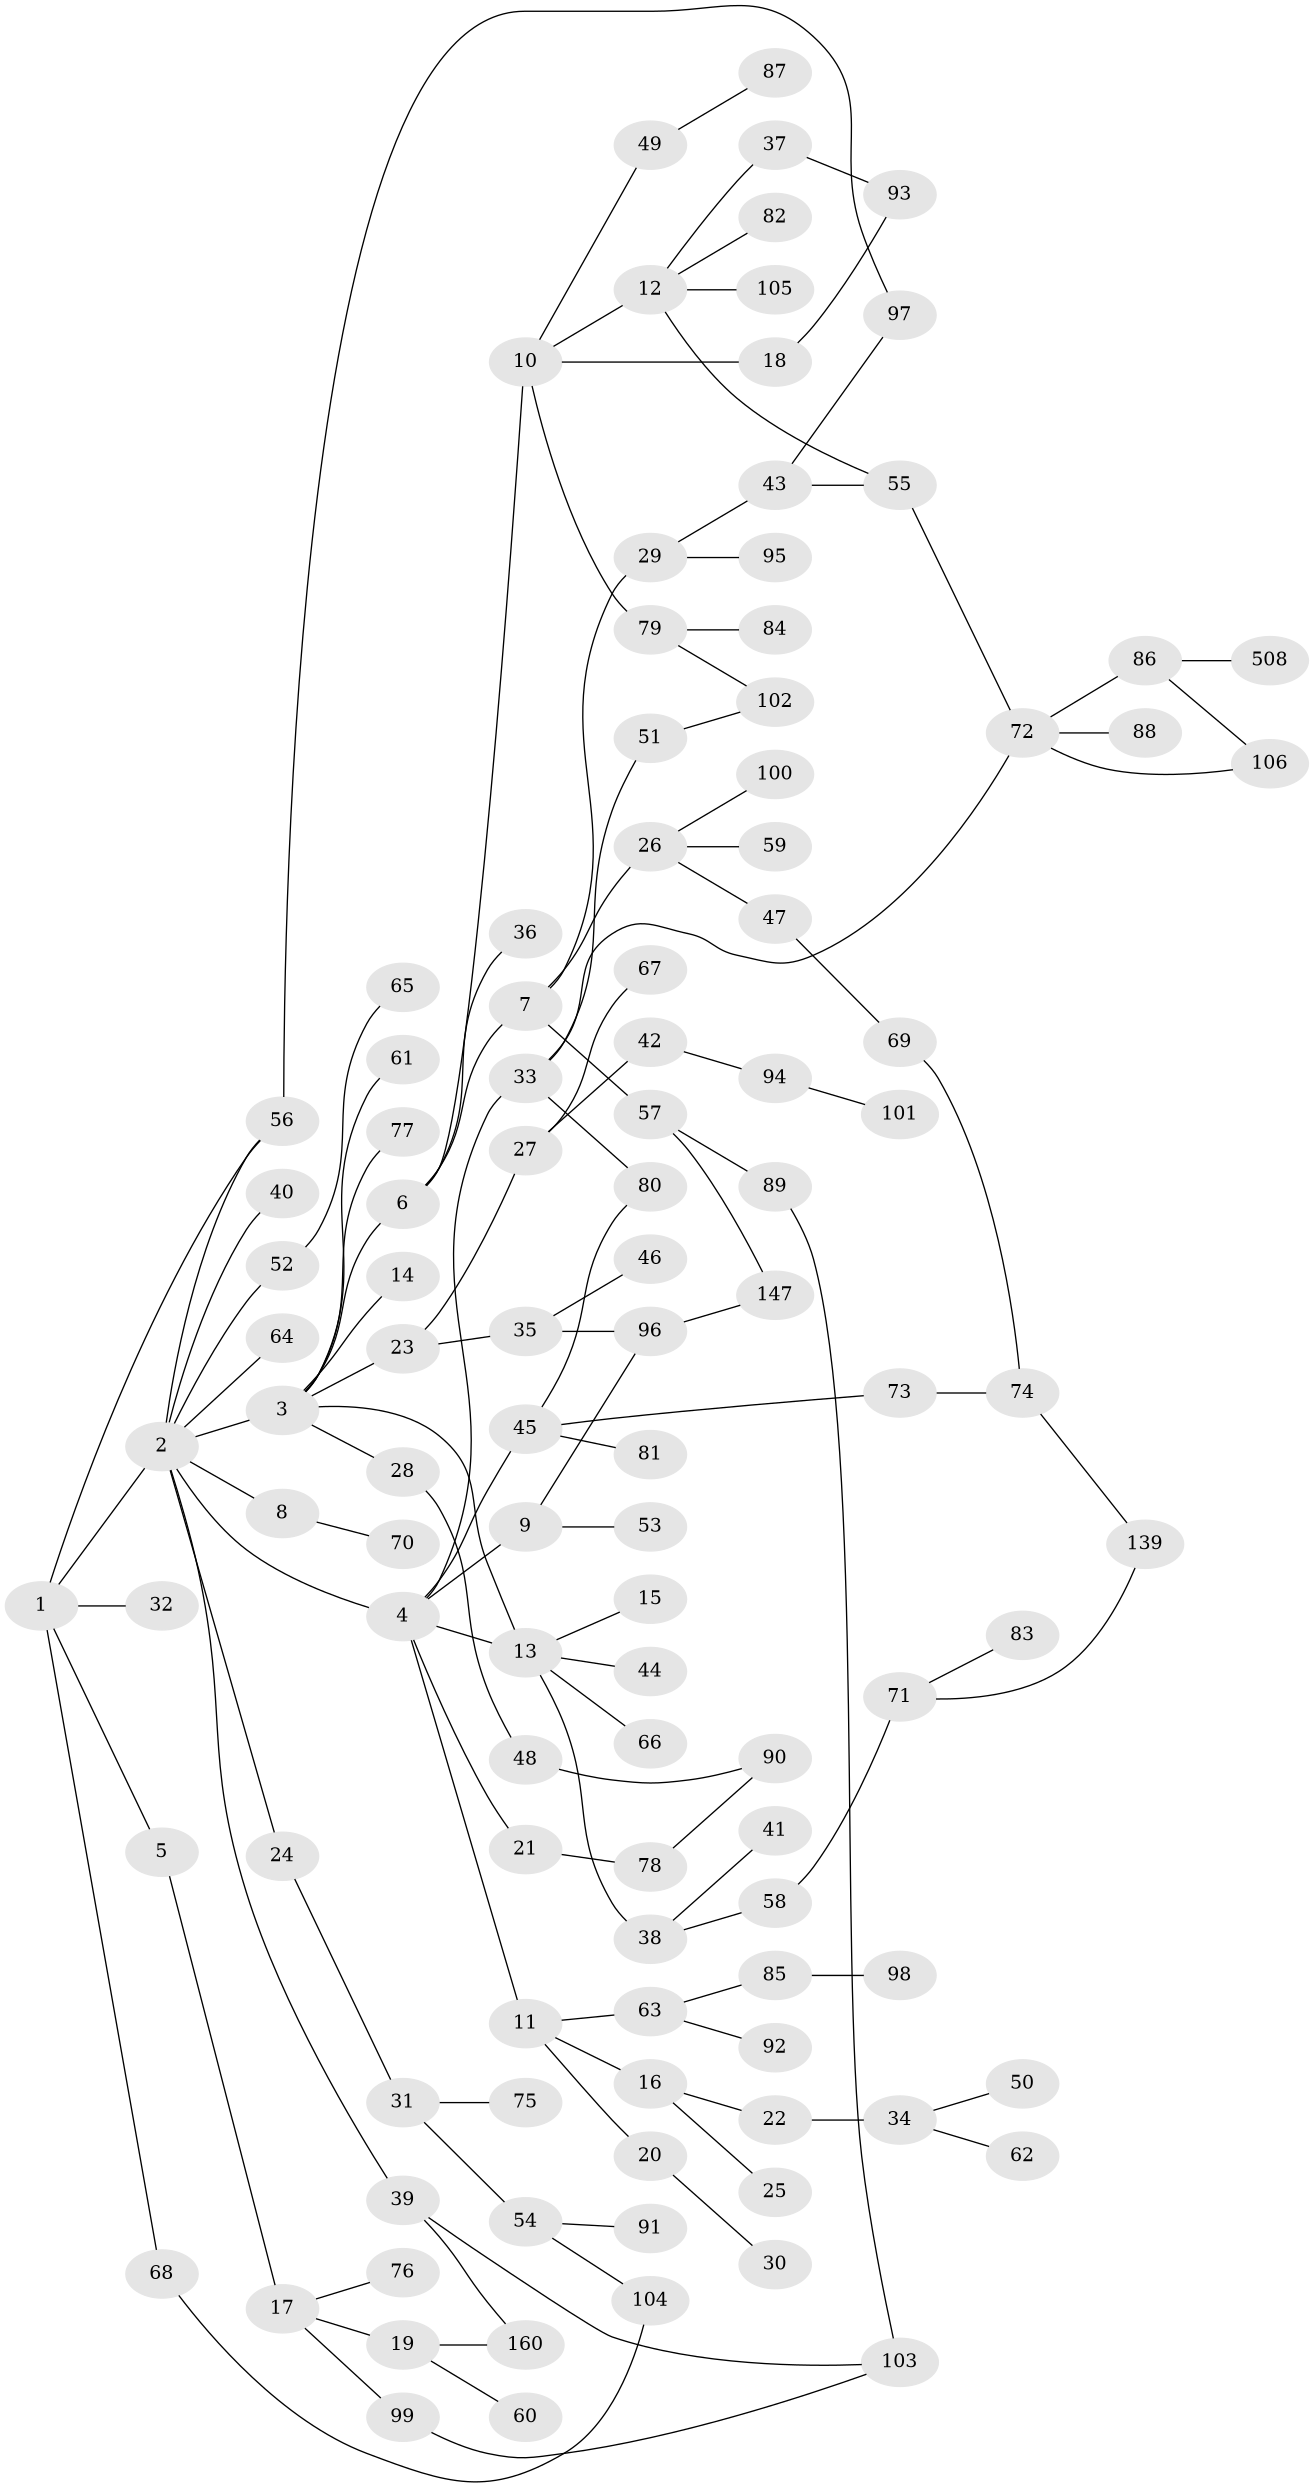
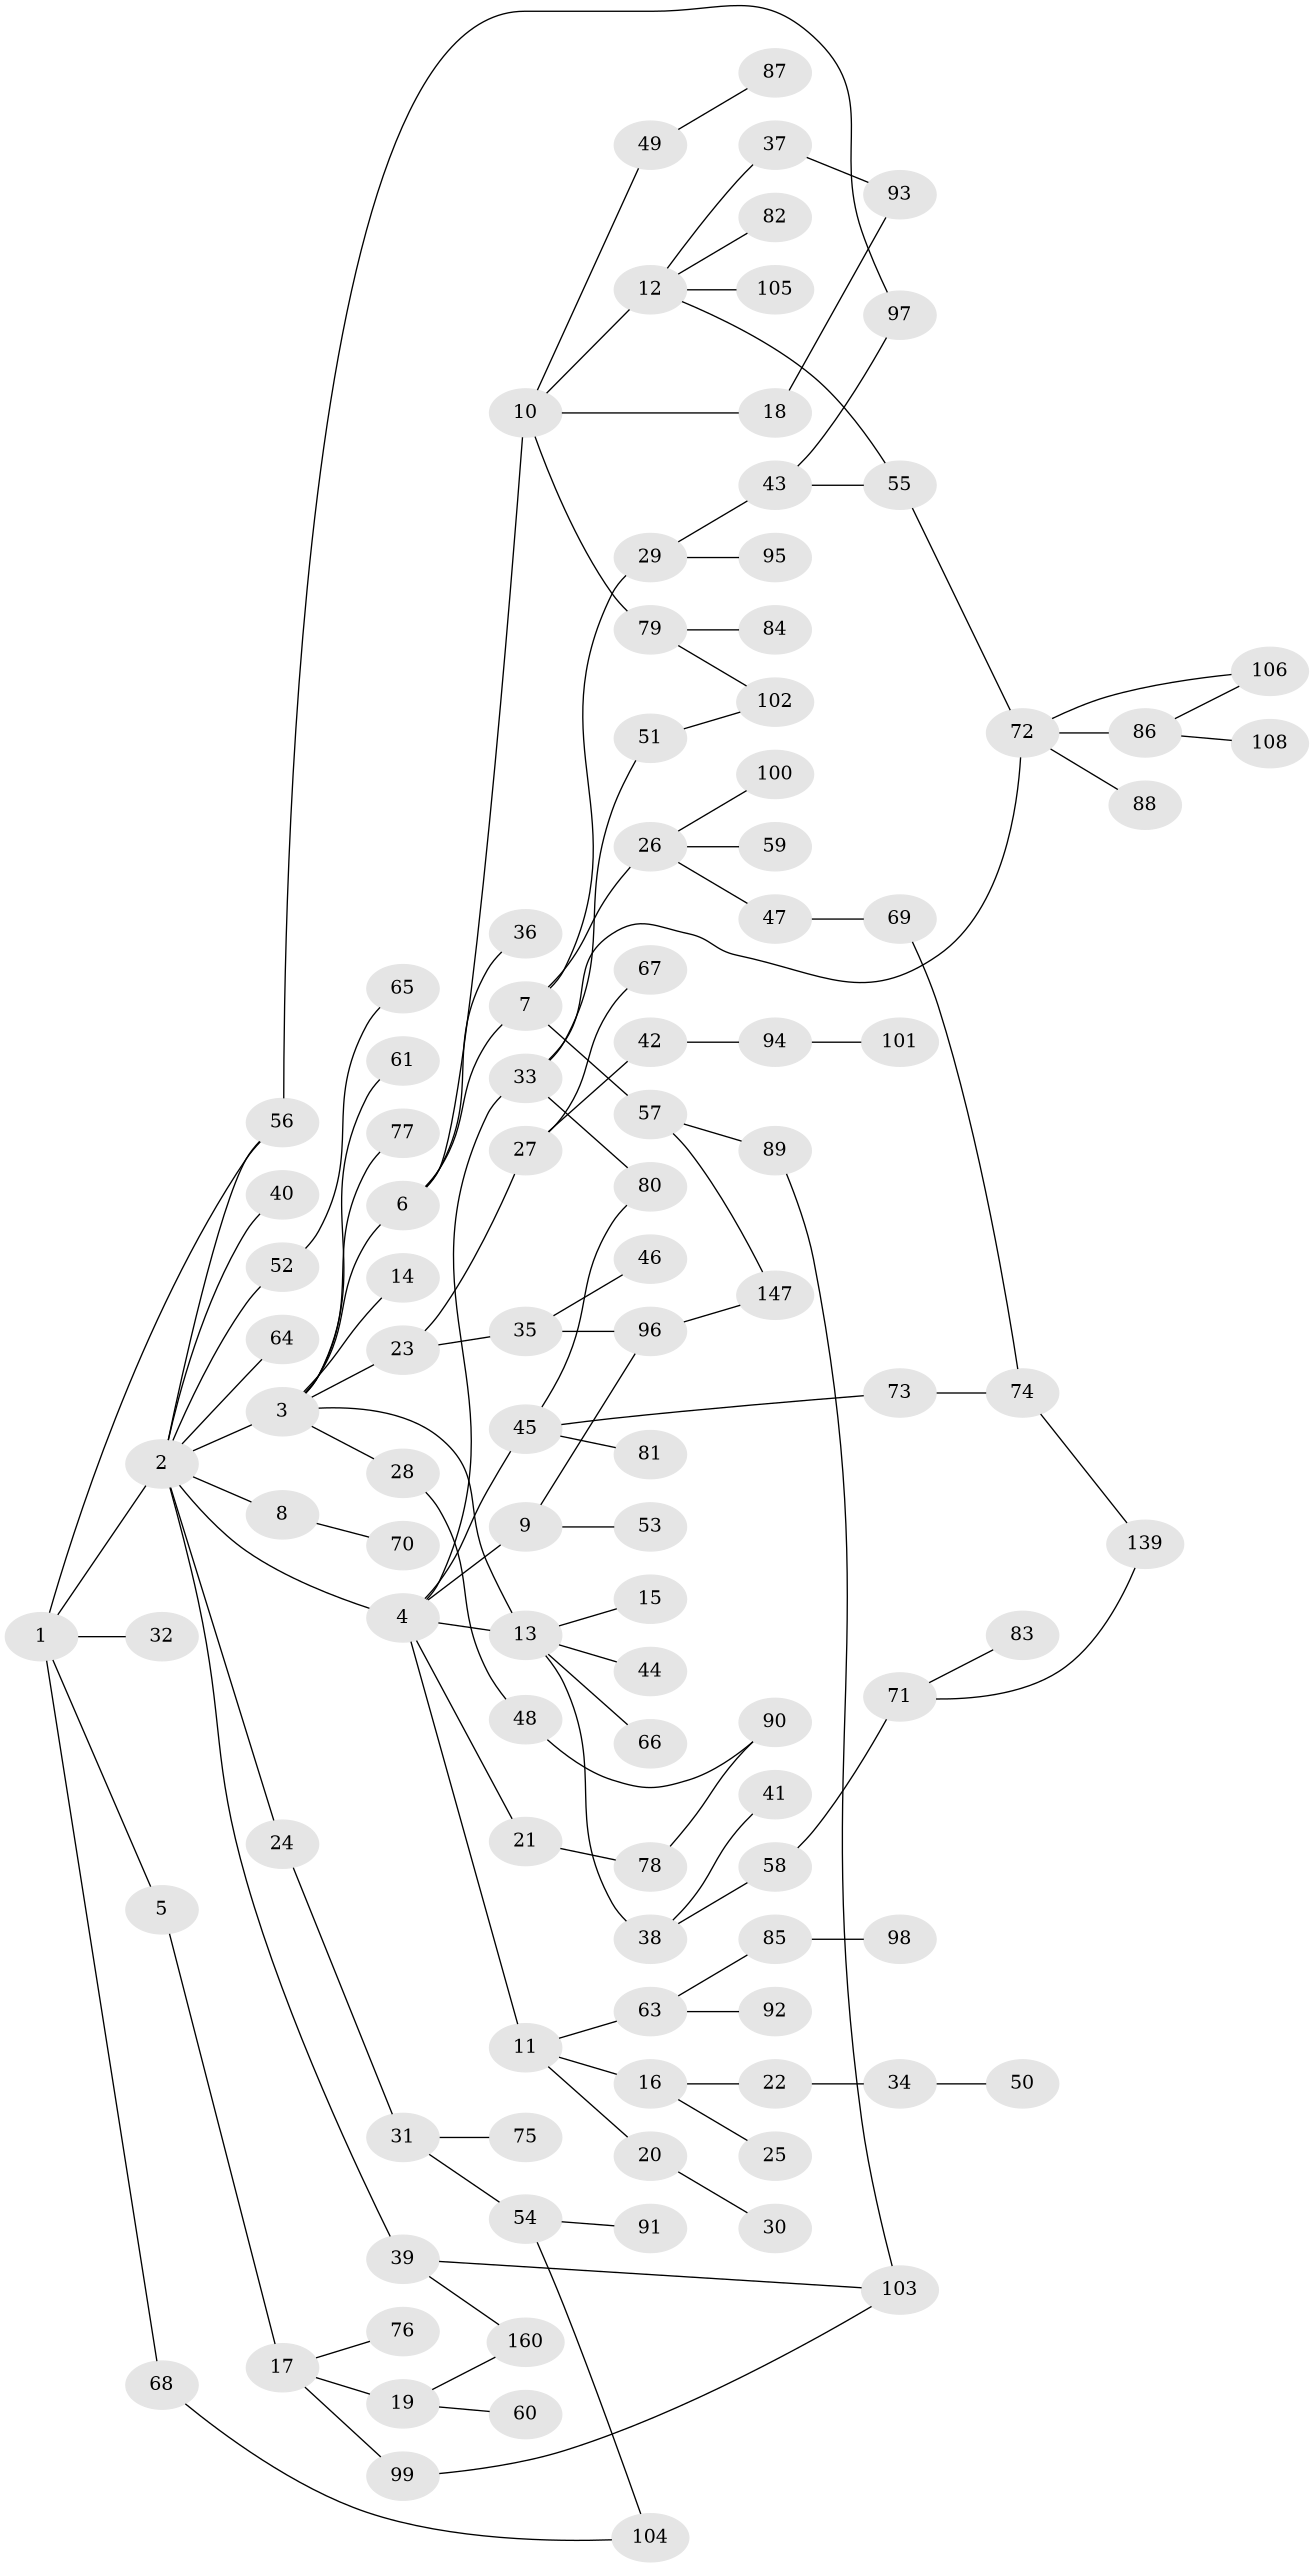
node "508": label "508" -> "108"
node "62": removed
